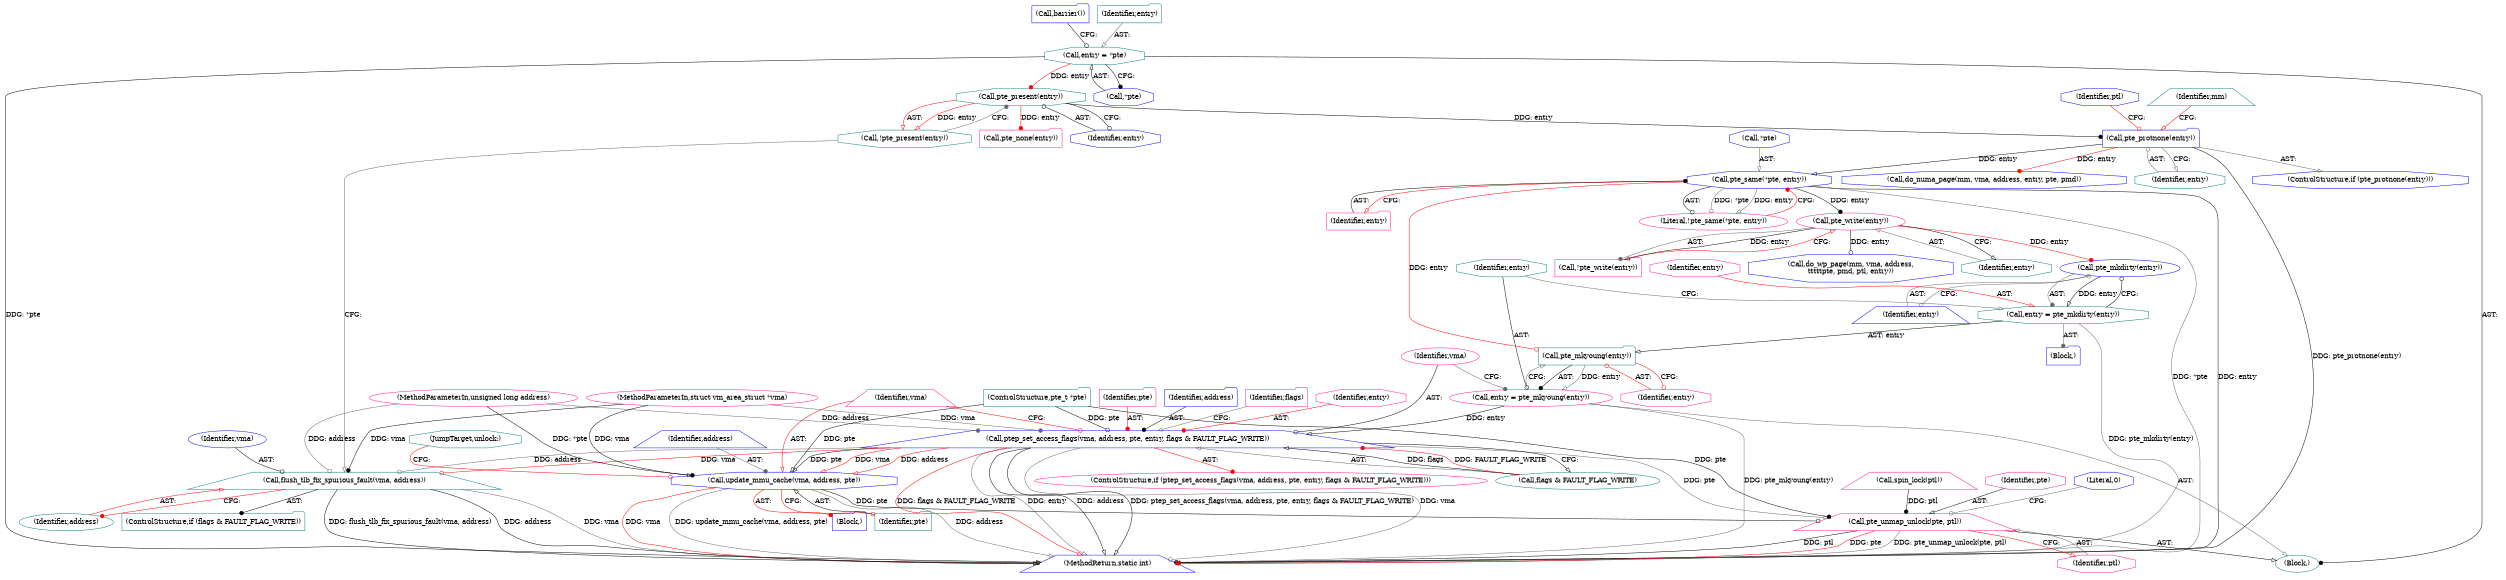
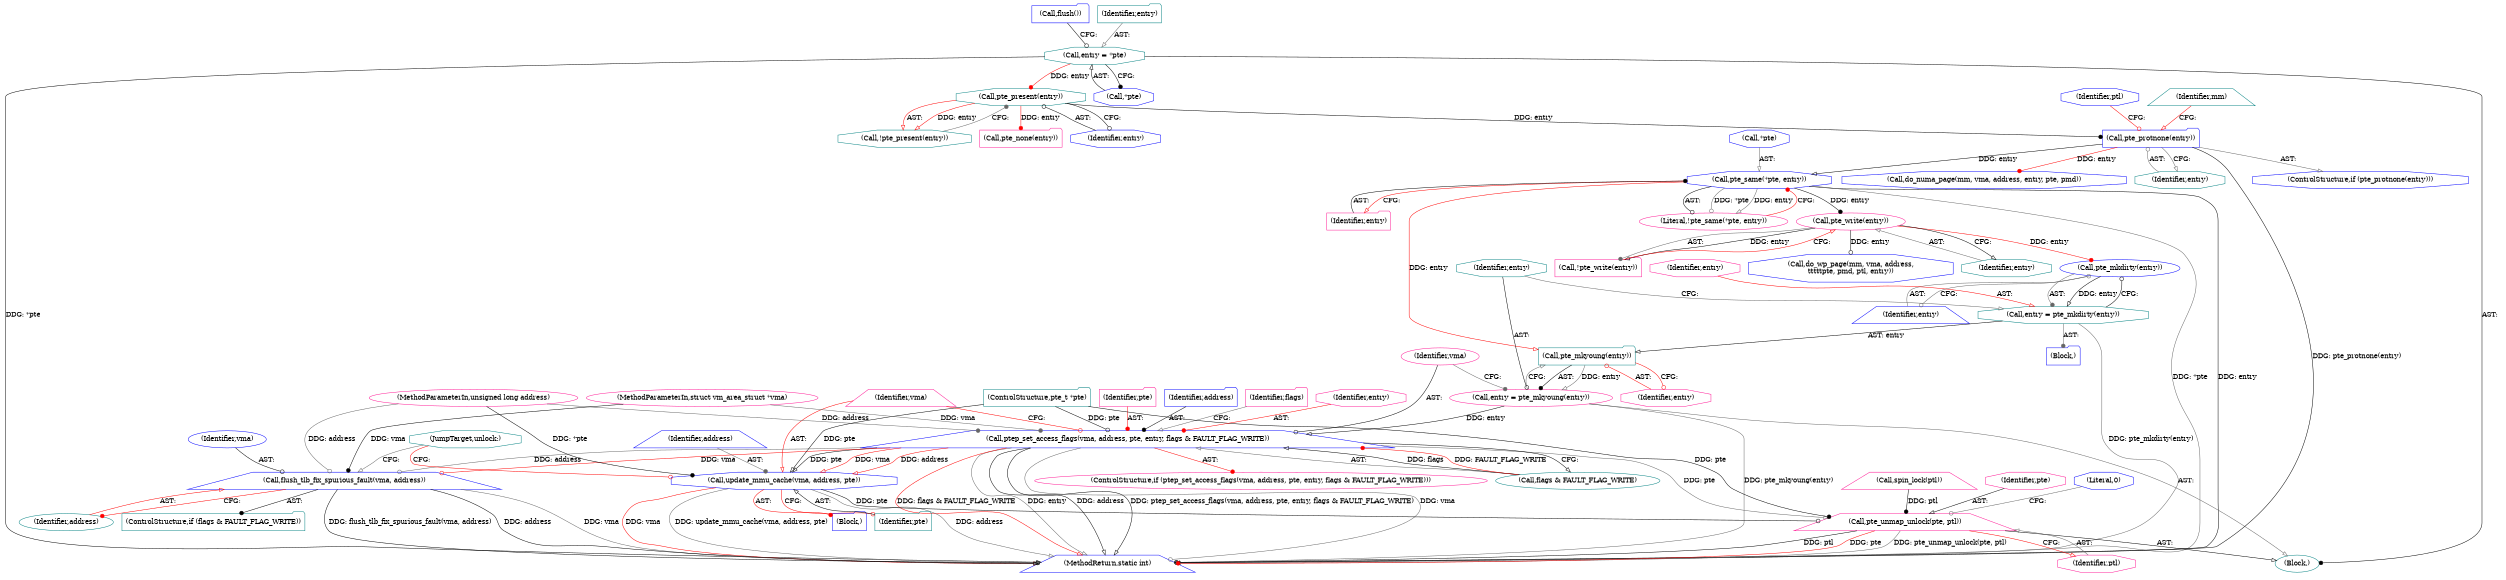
node "(Call,barrier())": label "(Call,barrier())" -> "(Call,flush())"
edge "(Call,!pte_present(entry))" -> "(Call,flush_tlb_fix_spurious_fault(vma, address))": now "(JumpTarget,unlock:)" -> "(Call,flush_tlb_fix_spurious_fault(vma, address))"
edge "(Call,pte_same(*pte, entry))" -> "(Call,pte_mkyoung(entry))": arrowhead odot -> onormal
edge "(MethodParameterIn,struct vm_area_struct *vma)" -> "(Call,update_mmu_cache(vma, address, pte))": removed, label "DDG: vma"
node "(Call,flush_tlb_fix_spurious_fault(vma, address))": color teal -> blue
